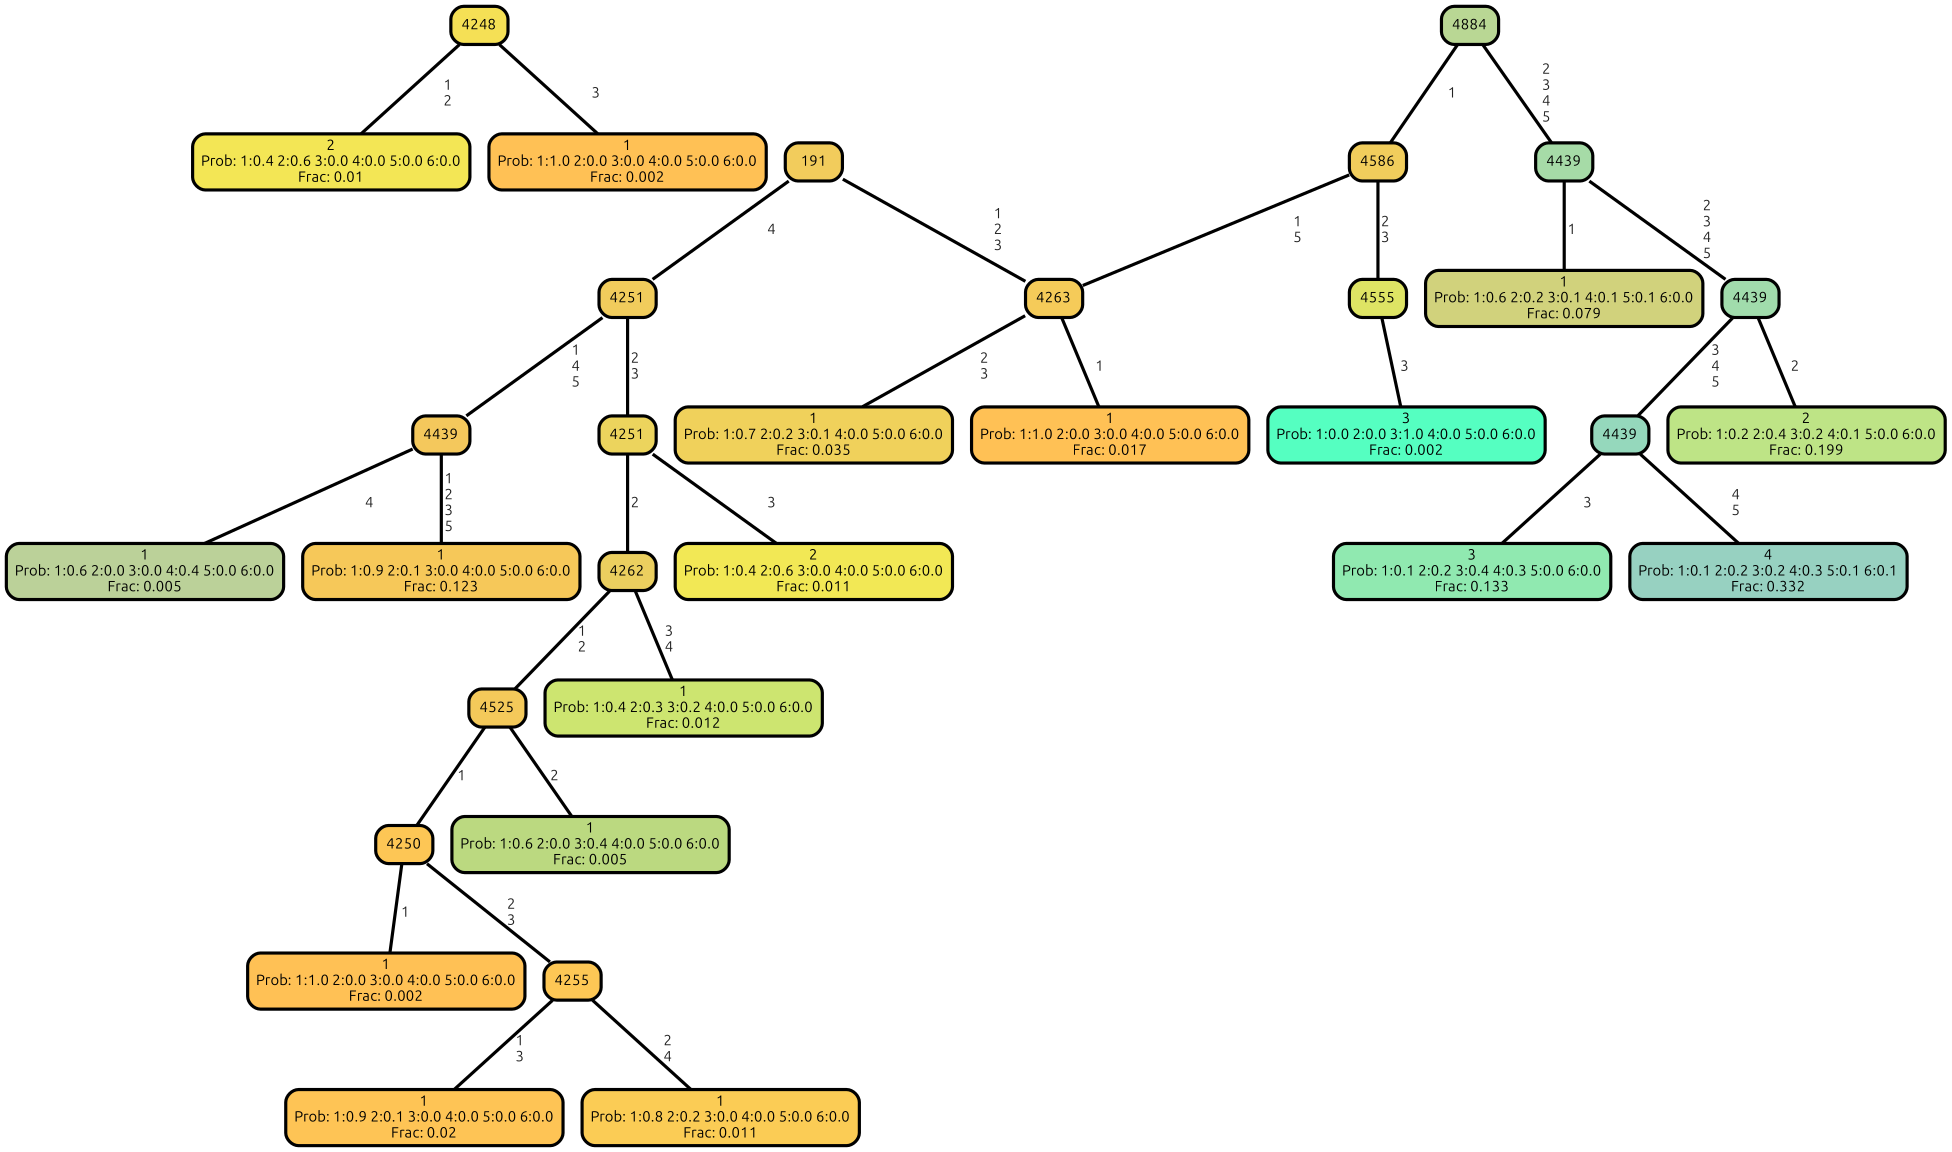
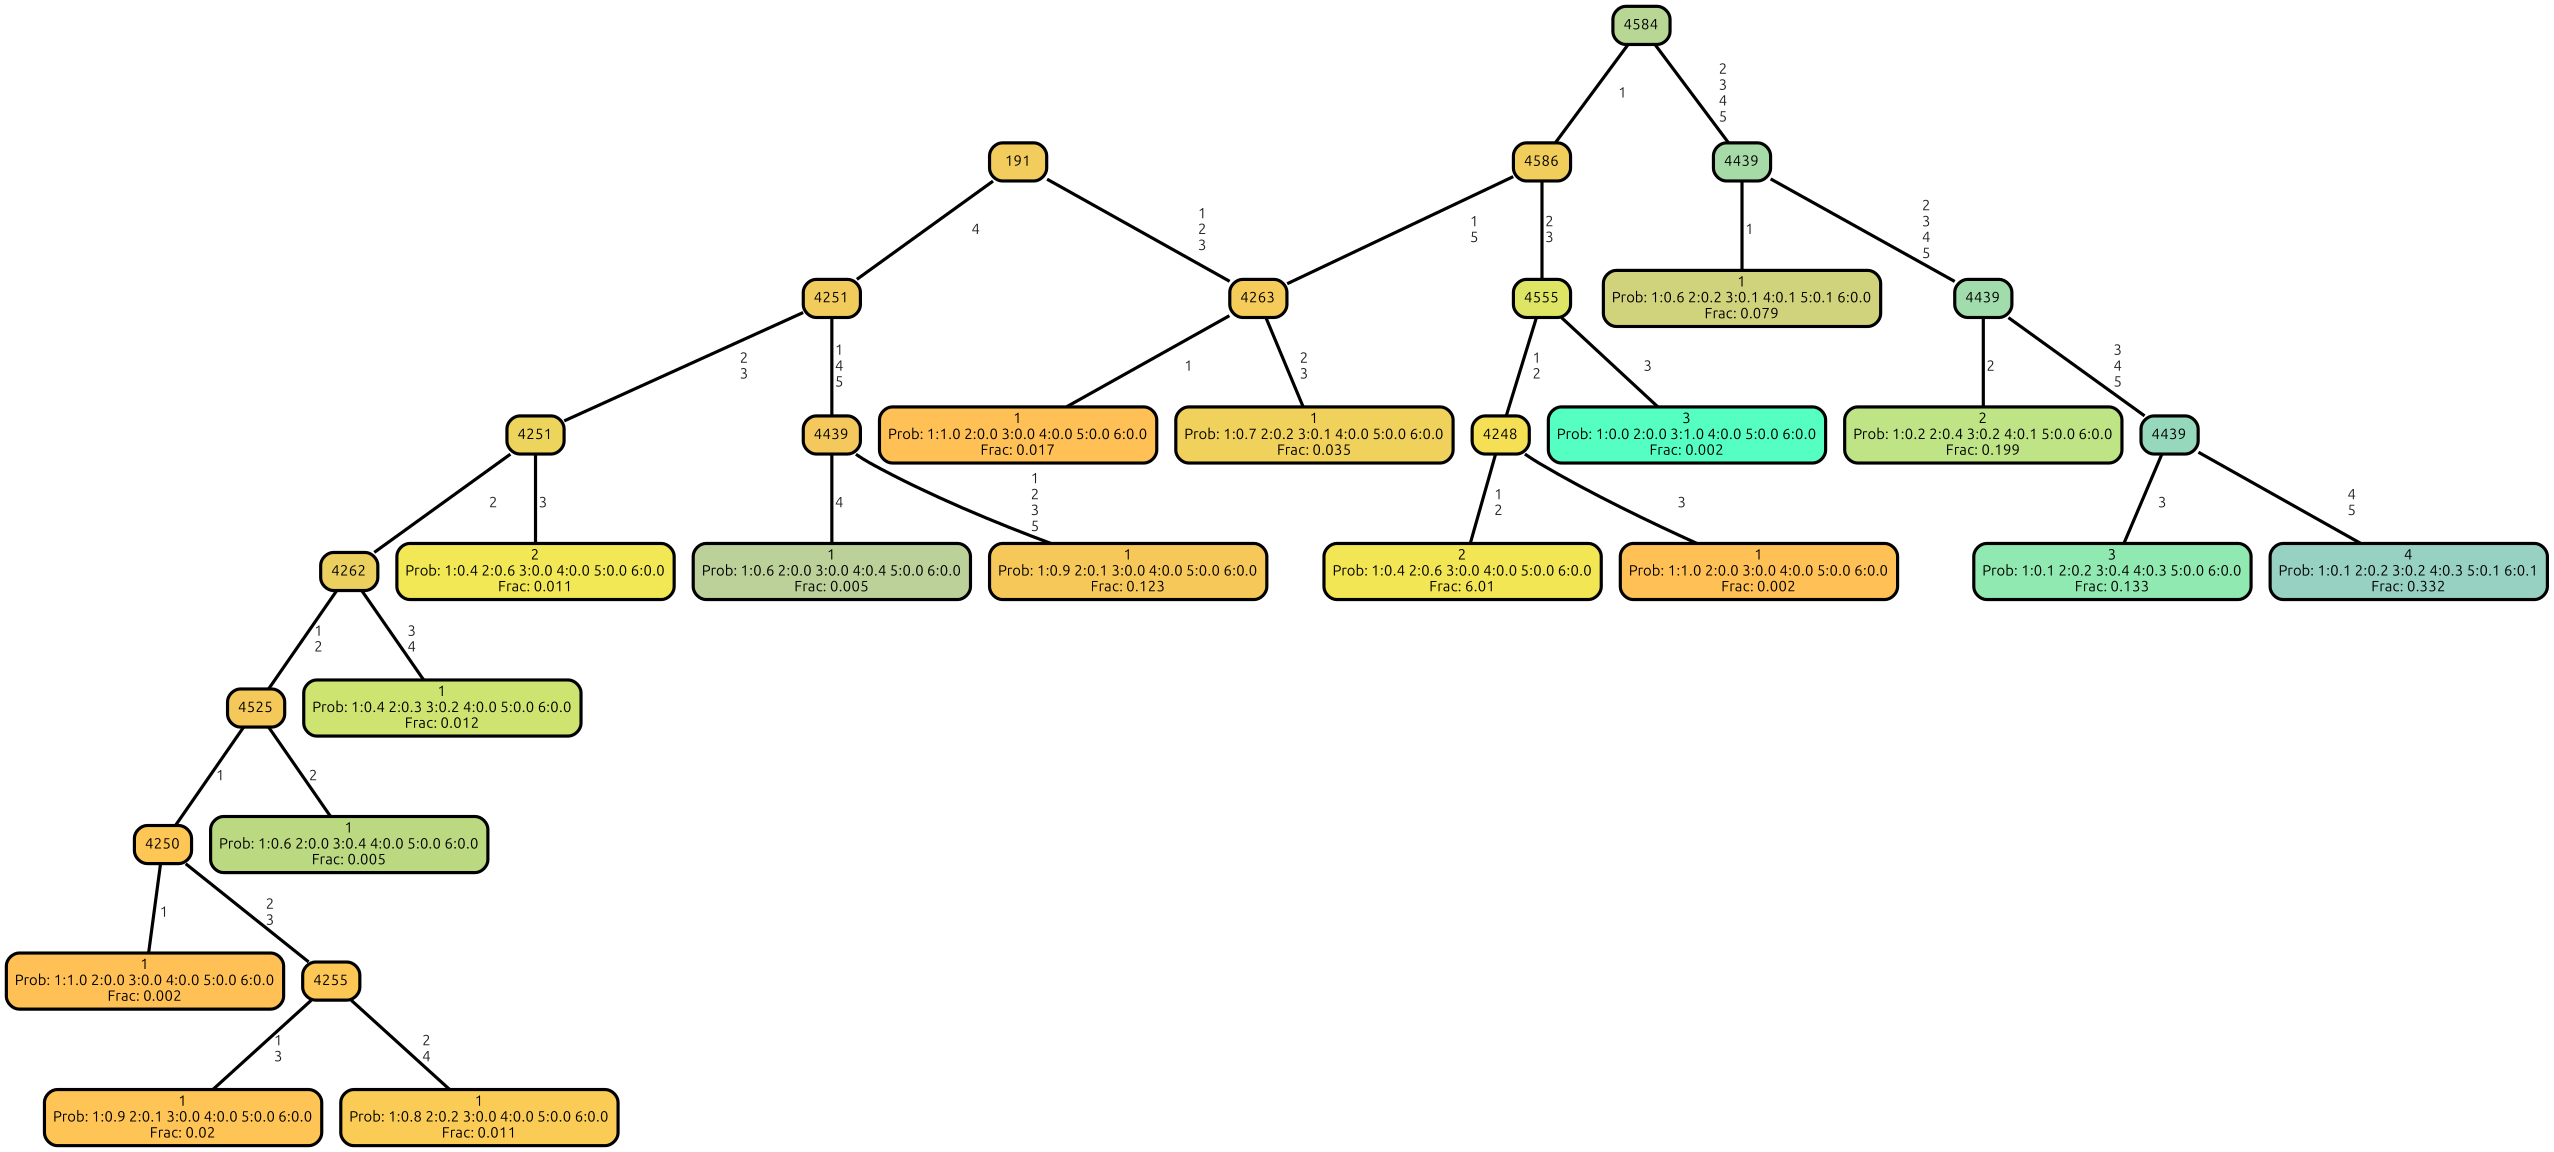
node "4884": label "4884" -> "4584"
node "2 Prob: 1:0.4 2:0.6 3:0.0 4:0.0 5:0.0 6:0.0 Frac: 0.01": label "2 Prob: 1:0.4 2:0.6 3:0.0 4:0.0 5:0.0 6:0.0 Frac: 0.01" -> "2 Prob: 1:0.4 2:0.6 3:0.0 4:0.0 5:0.0 6:0.0 Frac: 6.01"
edge "4555" -- "4248": added, label "1 2"
